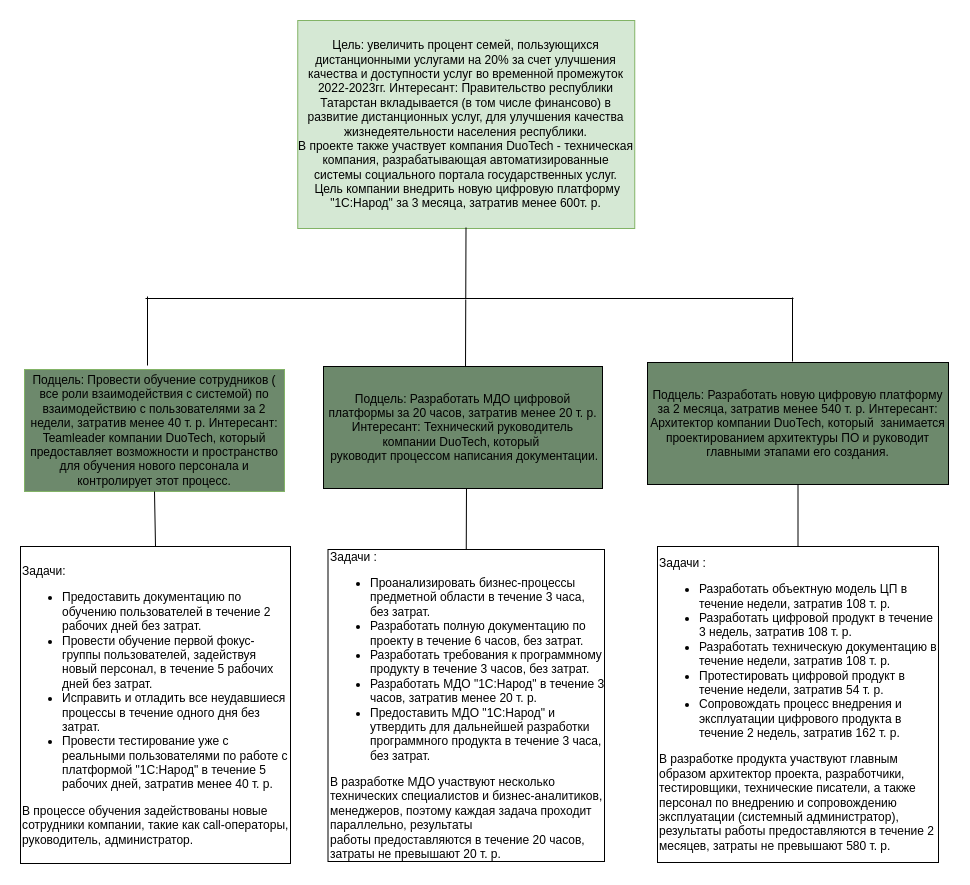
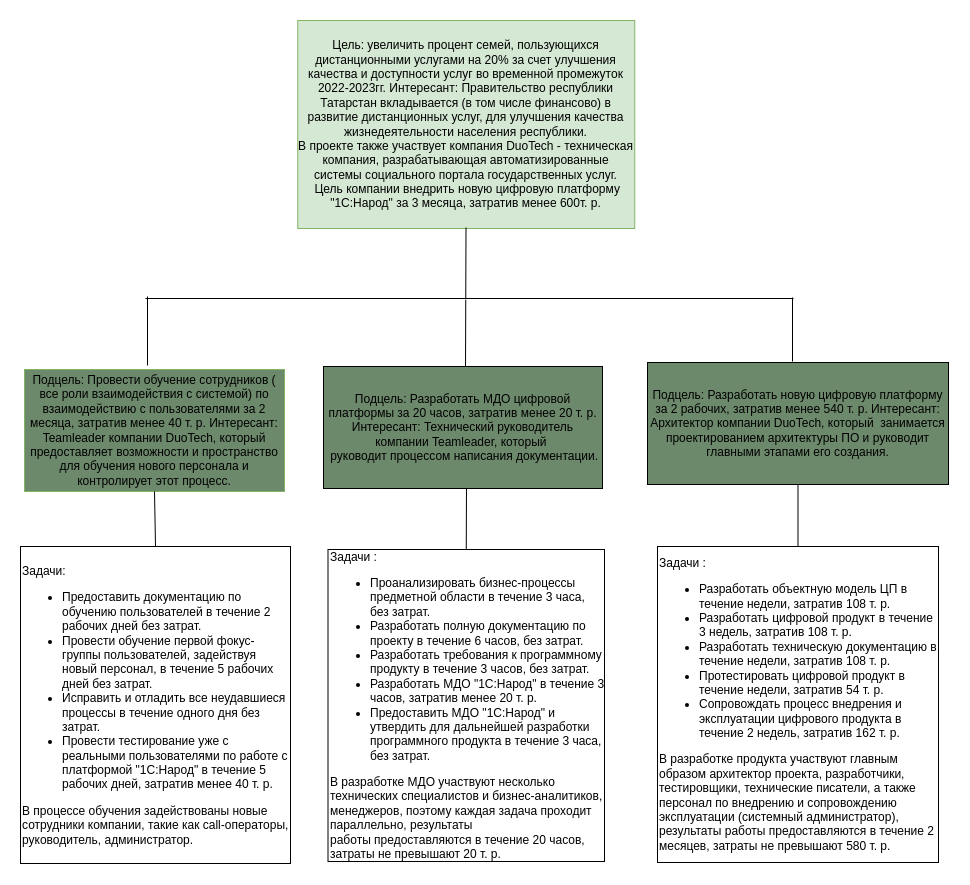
node "Подцель: Разработать новую цифровую платформу за 2 месяца, затратив менее 540 т. р. Интересант: Архитектор компании DuoTech, который занимается проектированием архитектуры ПО и руководит главными этапами его создания.": label "Подцель: Разработать новую цифровую платформу за 2 месяца, затратив менее 540 т. р. Интересант: Архитектор компании DuoTech, который занимается проектированием архитектуры ПО и руководит главными этапами его создания." -> "Подцель: Разработать новую цифровую платформу за 2 рабочих, затратив менее 540 т. р. Интересант: Архитектор компании DuoTech, который занимается проектированием архитектуры ПО и руководит главными этапами его создания."
node "Подцель: Разработать МДО цифровой платформы за 20 часов, затратив менее 20 т. р. Интересант: Технический руководитель компании DuoTech, который руководит процессом написания документации.": label "Подцель: Разработать МДО цифровой платформы за 20 часов, затратив менее 20 т. р. Интересант: Технический руководитель компании DuoTech, который руководит процессом написания документации." -> "Подцель: Разработать МДО цифровой платформы за 20 часов, затратив менее 20 т. р. Интересант: Технический руководитель компании Teamleader, который руководит процессом написания документации."
node "Подцель: Провести обучение сотрудников ( все роли взаимодействия с системой) по взаимодействию с пользователями за 2 недели, затратив менее 40 т. р. Интересант: Teamleader компании DuoTech, который предоставляет возможности и пространство для обучения нового персонала и контролирует этот процесс.": label "Подцель: Провести обучение сотрудников ( все роли взаимодействия с системой) по взаимодействию с пользователями за 2 недели, затратив менее 40 т. р. Интересант: Teamleader компании DuoTech, который предоставляет возможности и пространство для обучения нового персонала и контролирует этот процесс." -> "Подцель: Провести обучение сотрудников ( все роли взаимодействия с системой) по взаимодействию с пользователями за 2 месяца, затратив менее 40 т. р. Интересант: Teamleader компании DuoTech, который предоставляет возможности и пространство для обучения нового персонала и контролирует этот процесс."
